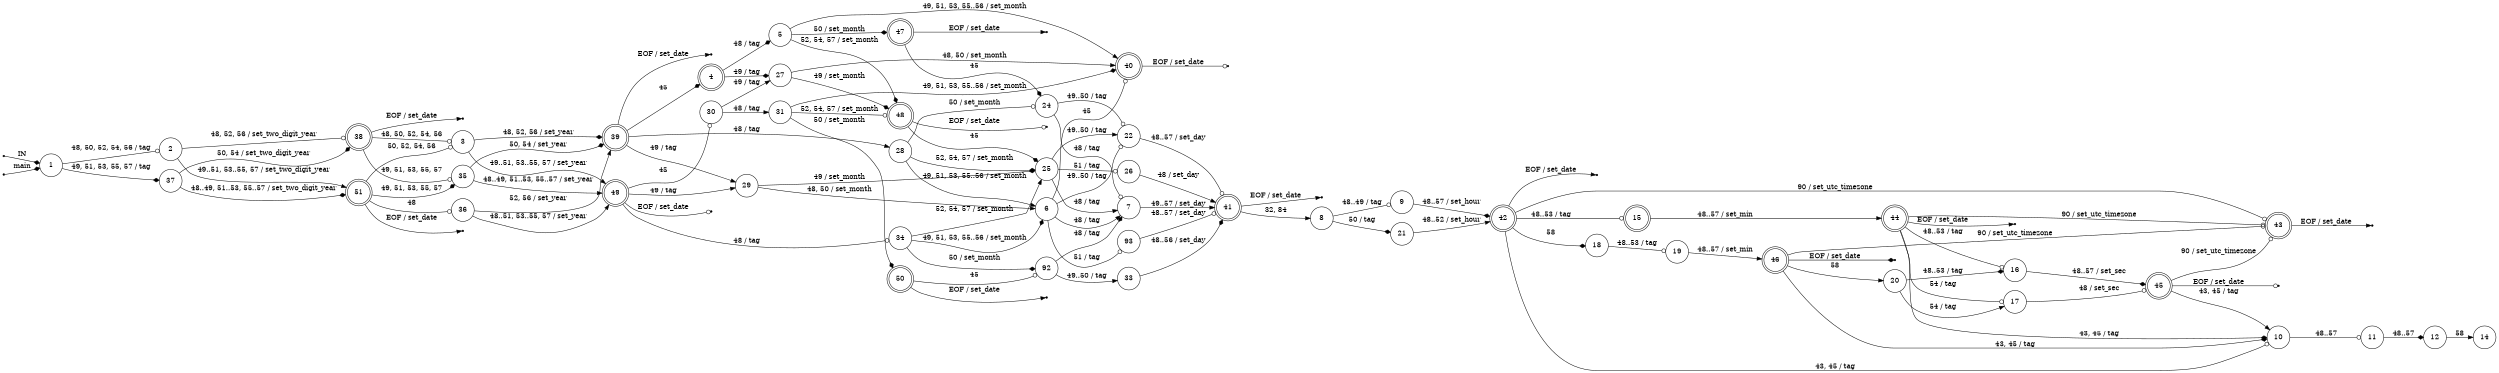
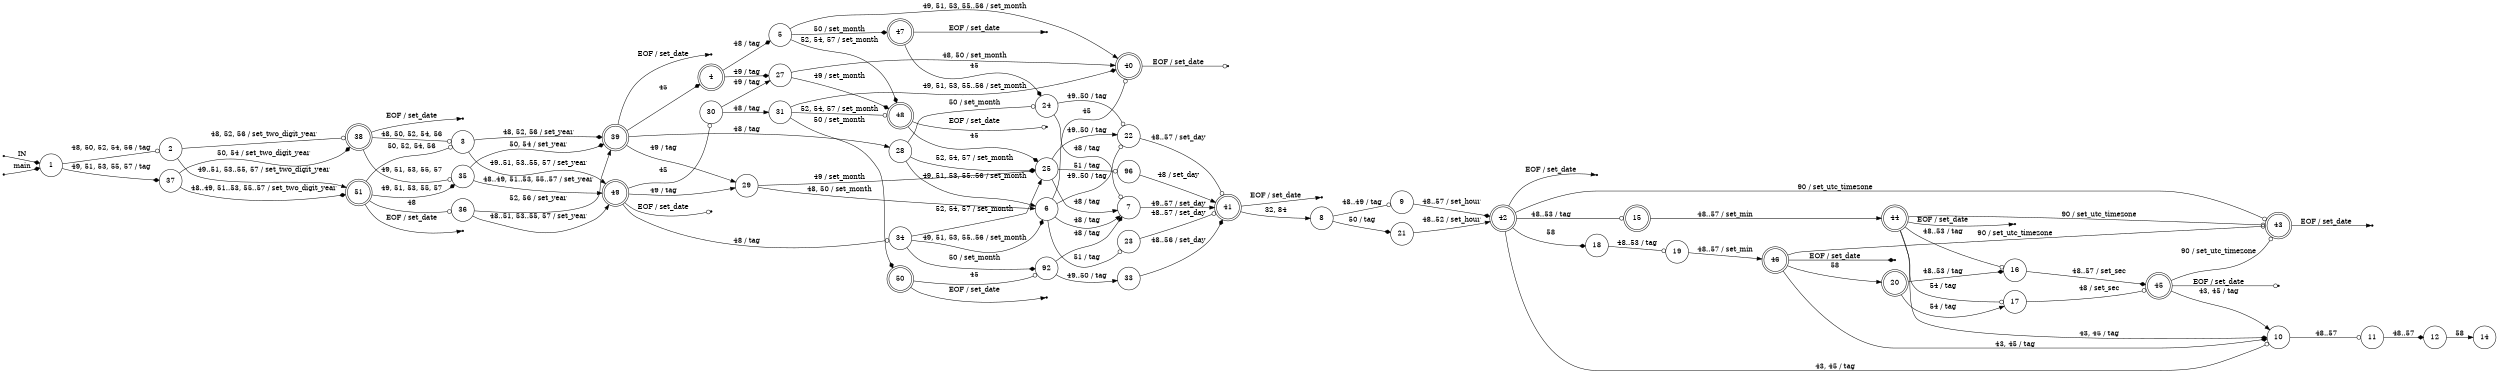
node "26": label "26" -> "96"
node "93": label "93" -> "23"
node "20": shape circle -> doublecircle
